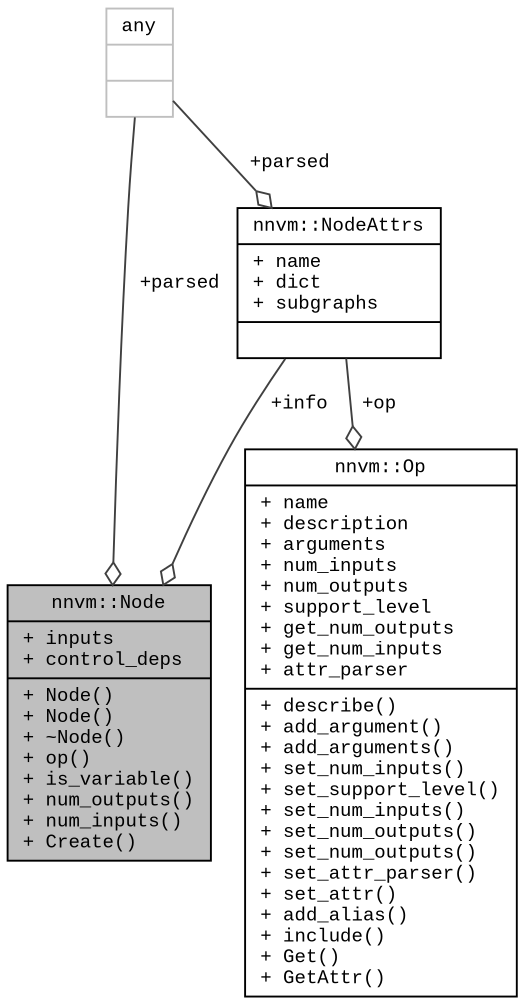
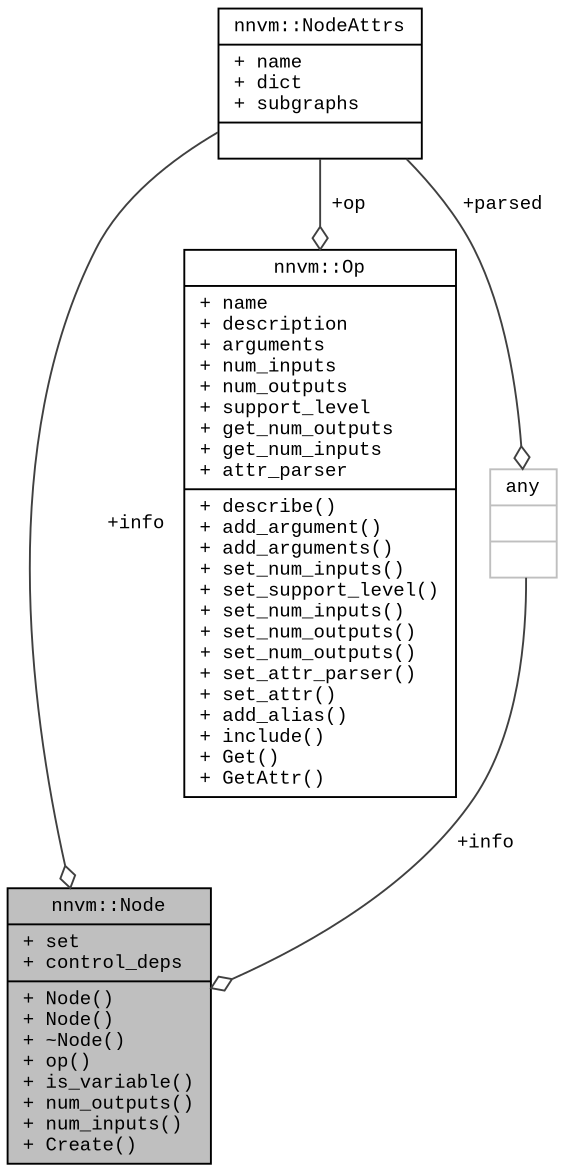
edge "any" -> "nnvm::NodeAttrs": reversed
edge "any" -> "nnvm::Node": label " +parsed" -> " +info"
node "nnvm::Node": text "+ inputs" -> "+ set"
